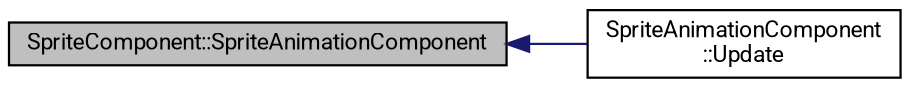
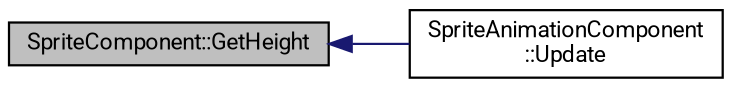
node "SpriteComponent::SpriteAnimationComponent": label "SpriteComponent::SpriteAnimationComponent" -> "SpriteComponent::GetHeight"
